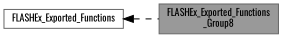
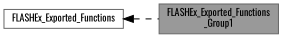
node "FLASHEx_Exported_Functions _Group8": label "FLASHEx_Exported_Functions _Group8" -> "FLASHEx_Exported_Functions _Group1"
